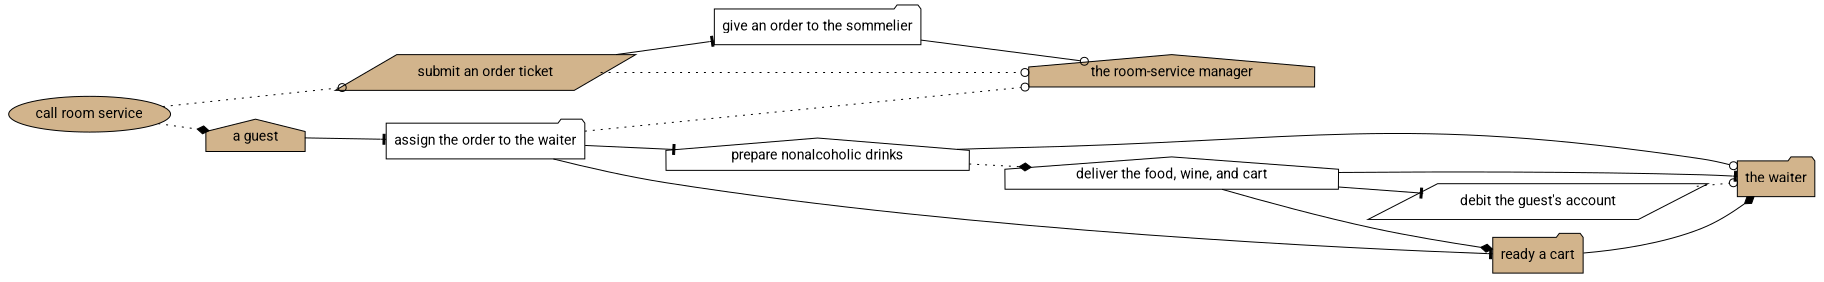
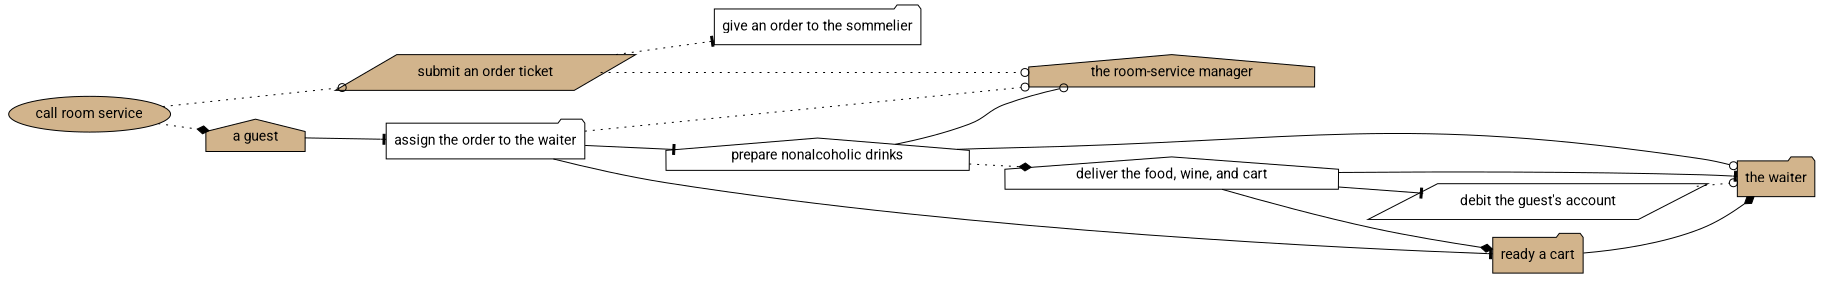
edge "submit an order ticket" -> "give an order to the sommelier": style solid -> dotted
edge "give an order to the sommelier" -> "the room-service manager": now "prepare nonalcoholic drinks" -> "the room-service manager"
